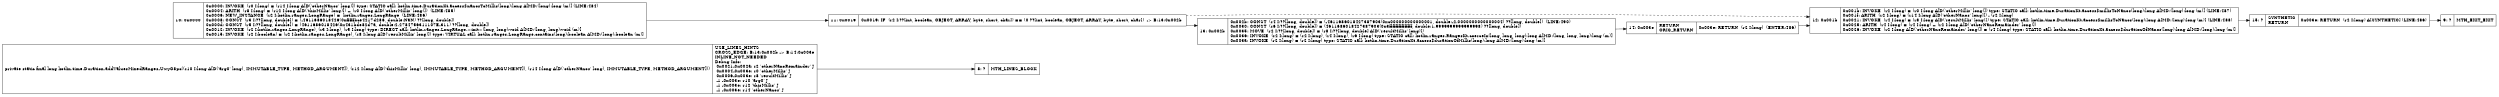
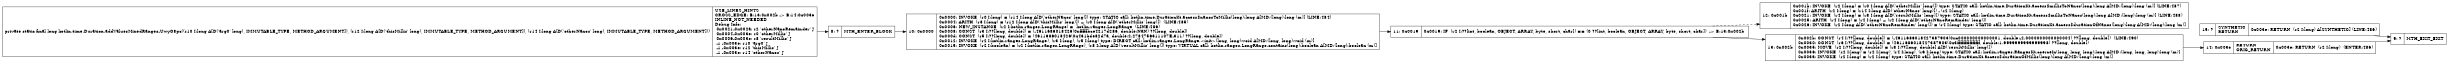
edge "12: 0x001b" -> "15: ?": removed
edge "14: 0x003e" -> "12: 0x001b": now "14: 0x003e" -> "9: ?"
edge "8: ?" -> "10: 0x0000": added
node "8: ?": text "MTH_LINES_BLOCK" -> "MTH_ENTER_BLOCK"
